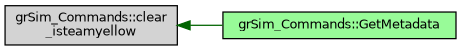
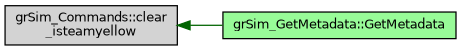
node "grSim_Commands::GetMetadata": label "grSim_Commands::GetMetadata" -> "grSim_GetMetadata::GetMetadata"
